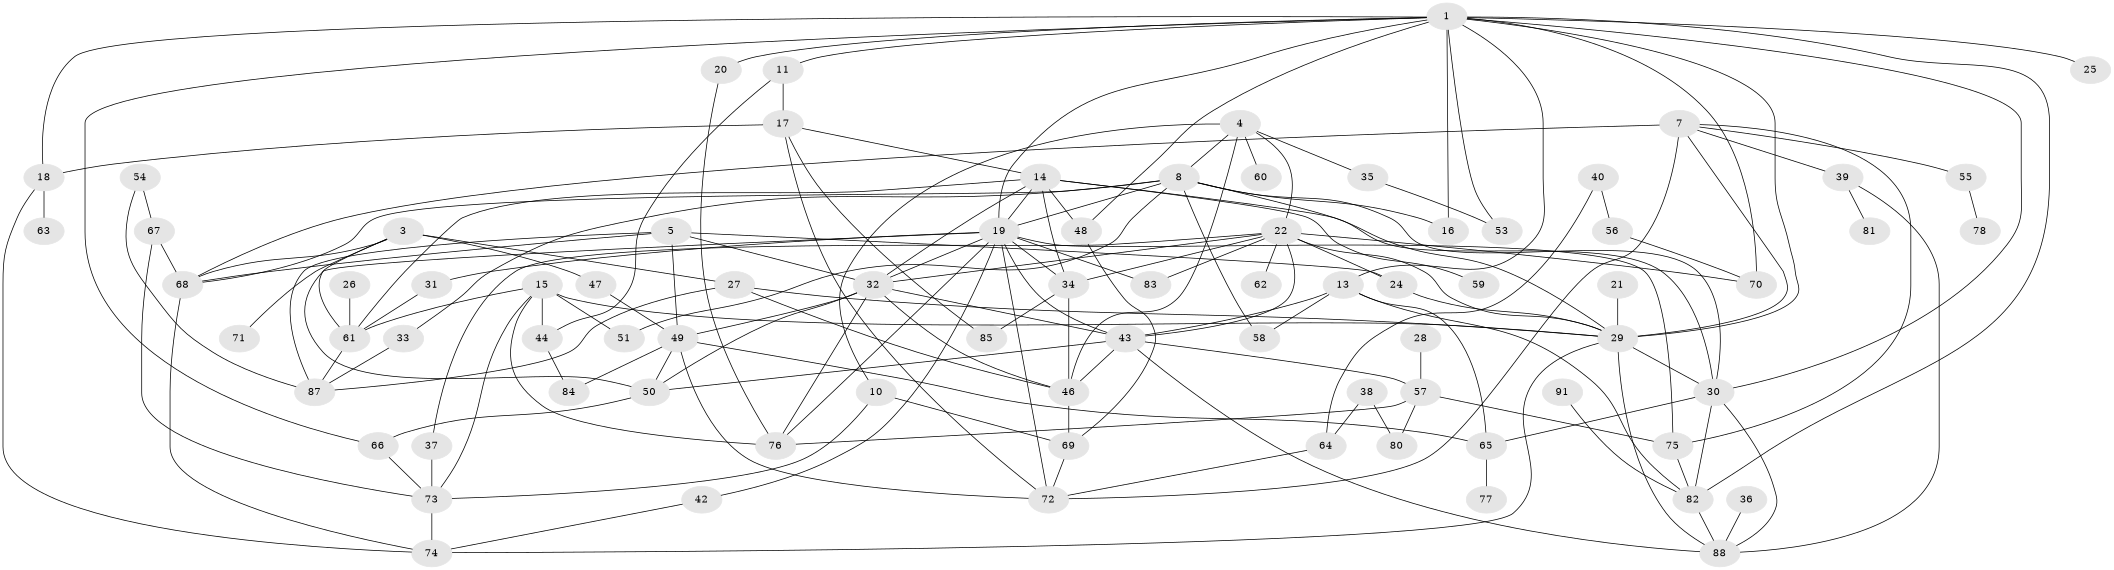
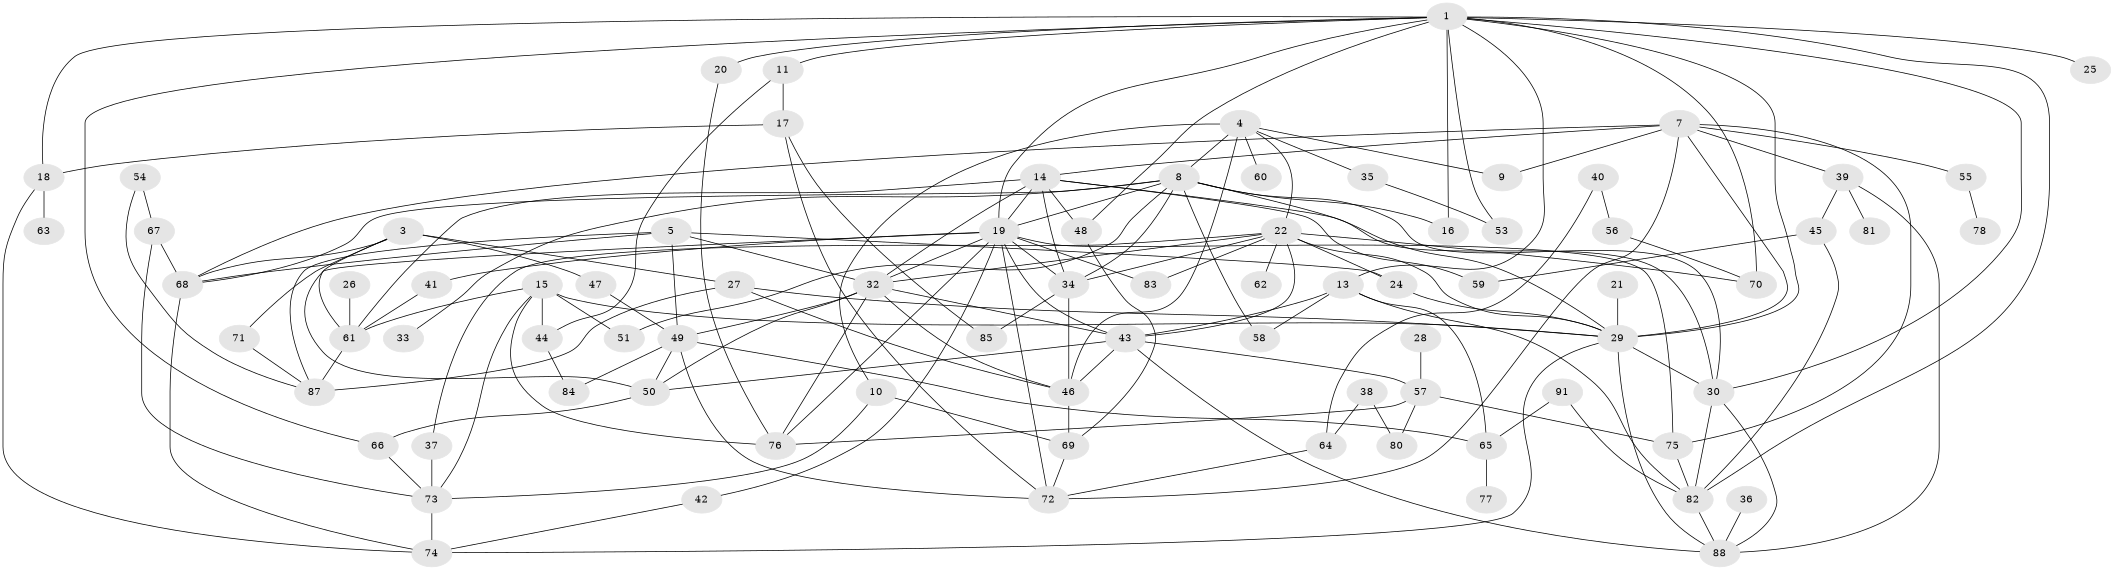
edge "17" -- "14": now "7" -- "14"
node "9": added
node "45": added
edge "8" -- "34": added
node "31": label "31" -> "41"
edge "33" -- "87": now "71" -- "87"
edge "30" -- "65": now "91" -- "65"
